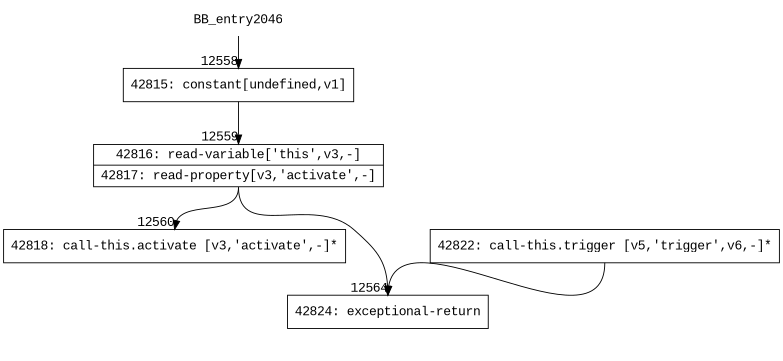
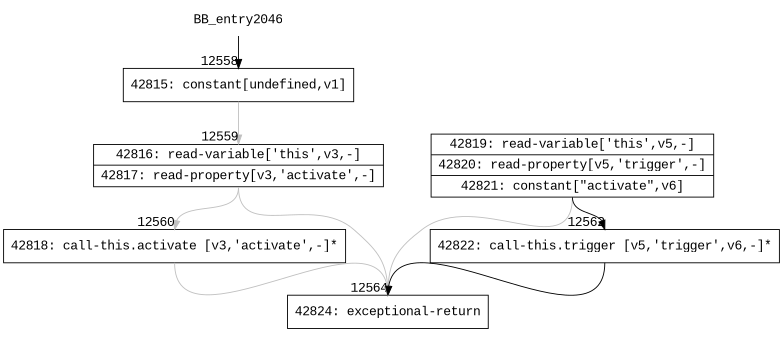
edge "42815: constant[undefined,v1]" -> "42816: read-variable['this',v3,-]": color black -> gray
node "42819: read-variable['this',v5,-]": added
edge "42816: read-variable['this',v3,-]" -> "42818: call-this.activate [v3,'activate',-]*": color black -> gray
edge "42816: read-variable['this',v3,-]" -> "42824: exceptional-return": color black -> gray
edge "42818: call-this.activate [v3,'activate',-]*" -> "42824: exceptional-return": added
